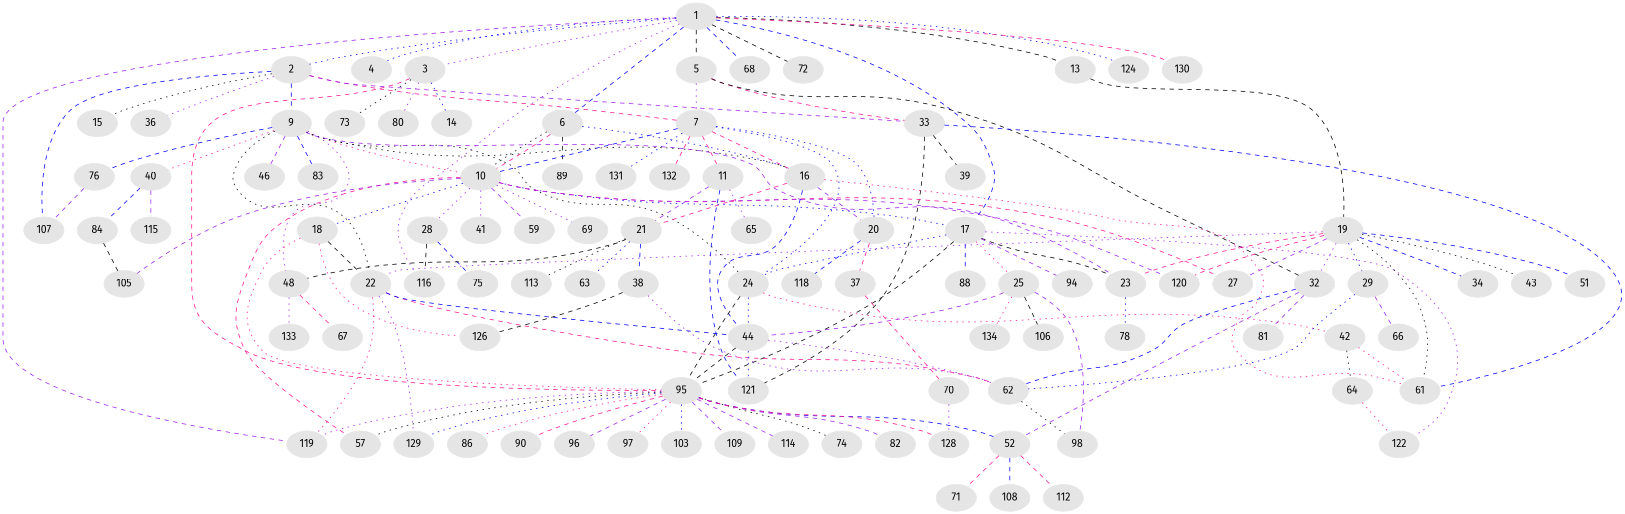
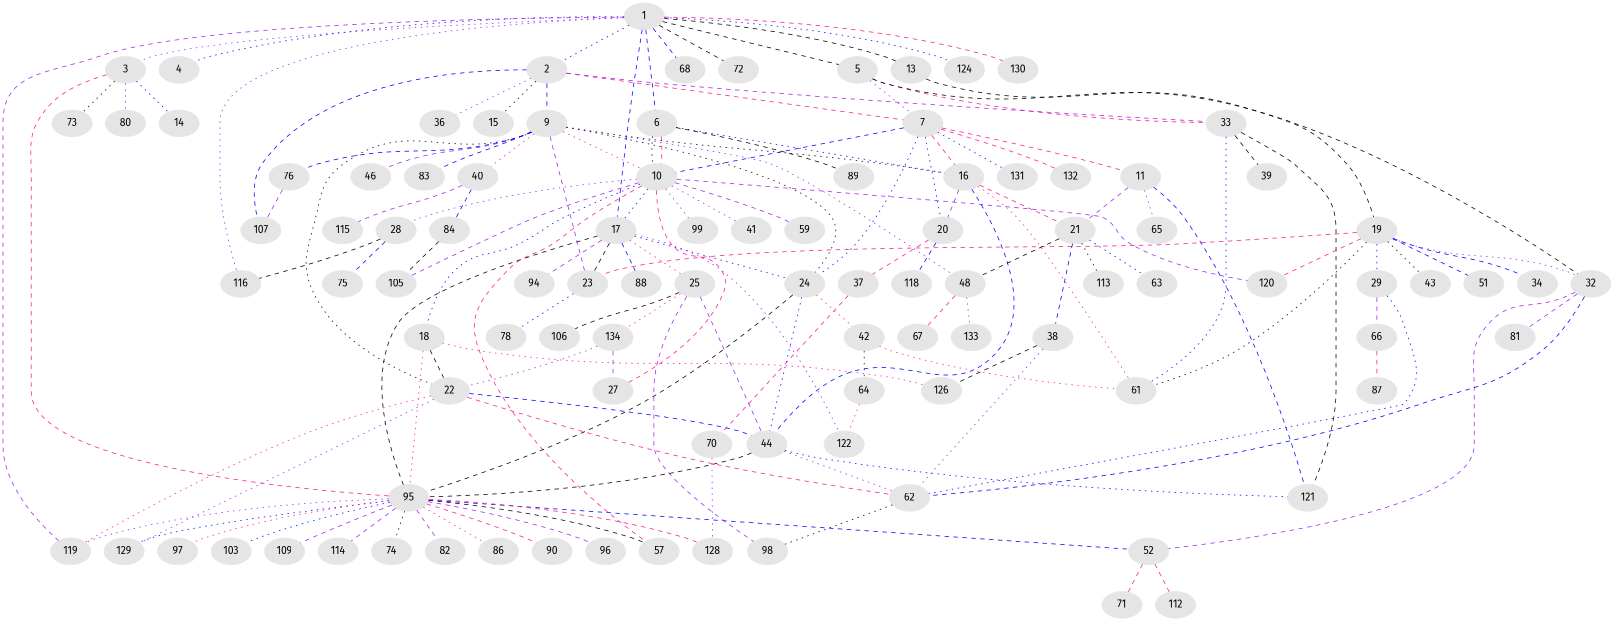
edge "33" -- "61": style dashed -> dotted
node "69": label "69" -> "99"
edge "19" -- "22": now "134" -- "22"
edge "19" -- "27": now "134" -- "27"
node "87": added
edge "95" -- "57": style dotted -> dashed
node "108": removed
